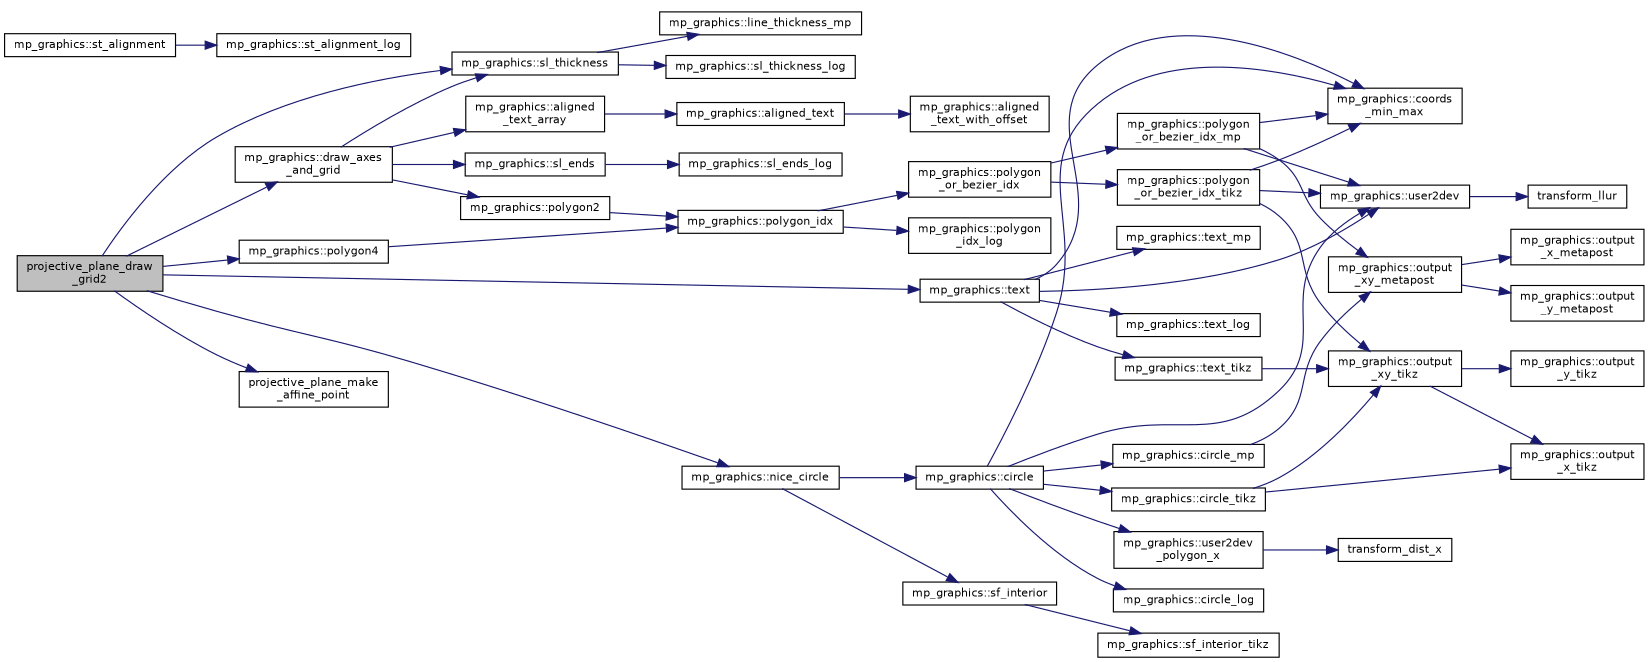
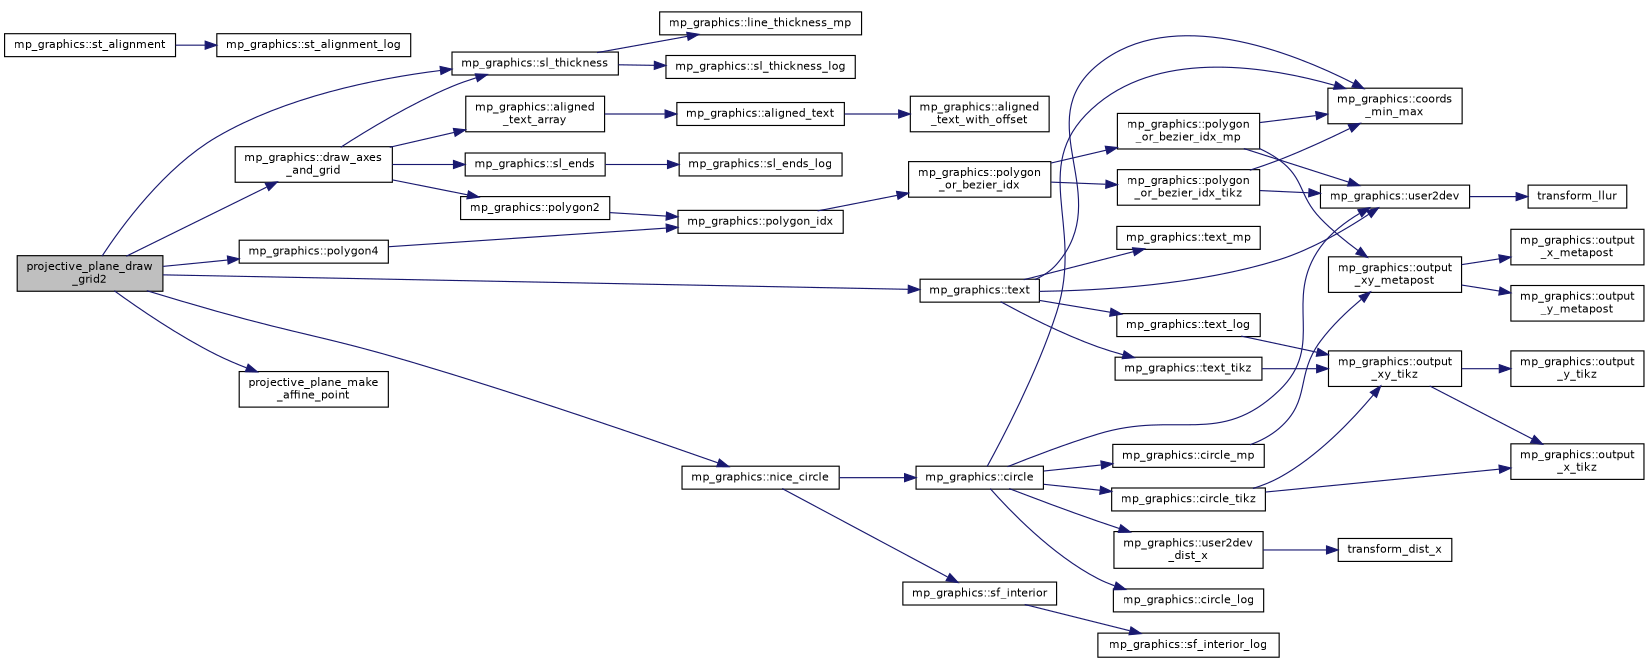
node "mp_graphics::polygon _idx_log": removed
edge "mp_graphics::polygon _or_bezier_idx_tikz" -> "mp_graphics::output _xy_tikz": now "mp_graphics::text_log" -> "mp_graphics::output _xy_tikz"
node "mp_graphics::user2dev _polygon_x": label "mp_graphics::user2dev _polygon_x" -> "mp_graphics::user2dev _dist_x"
node "mp_graphics::sf_interior_tikz": label "mp_graphics::sf_interior_tikz" -> "mp_graphics::sf_interior_log"
